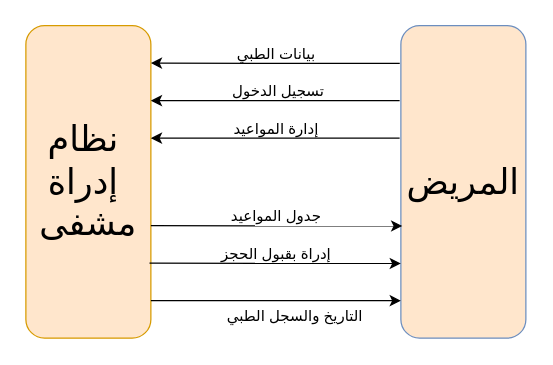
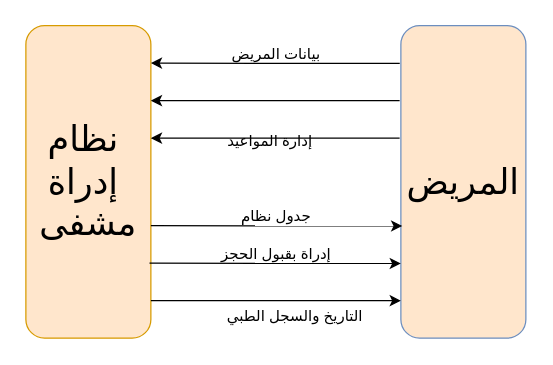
node "بيانات الطبي": label "بيانات الطبي" -> "بيانات المريض"
node "تسجيل الدخول": removed
node "إدارة المواعيد": moved (276, 129) -> (269, 142)
node "جدول المواعيد": label "جدول المواعيد" -> "جدول نظام"
